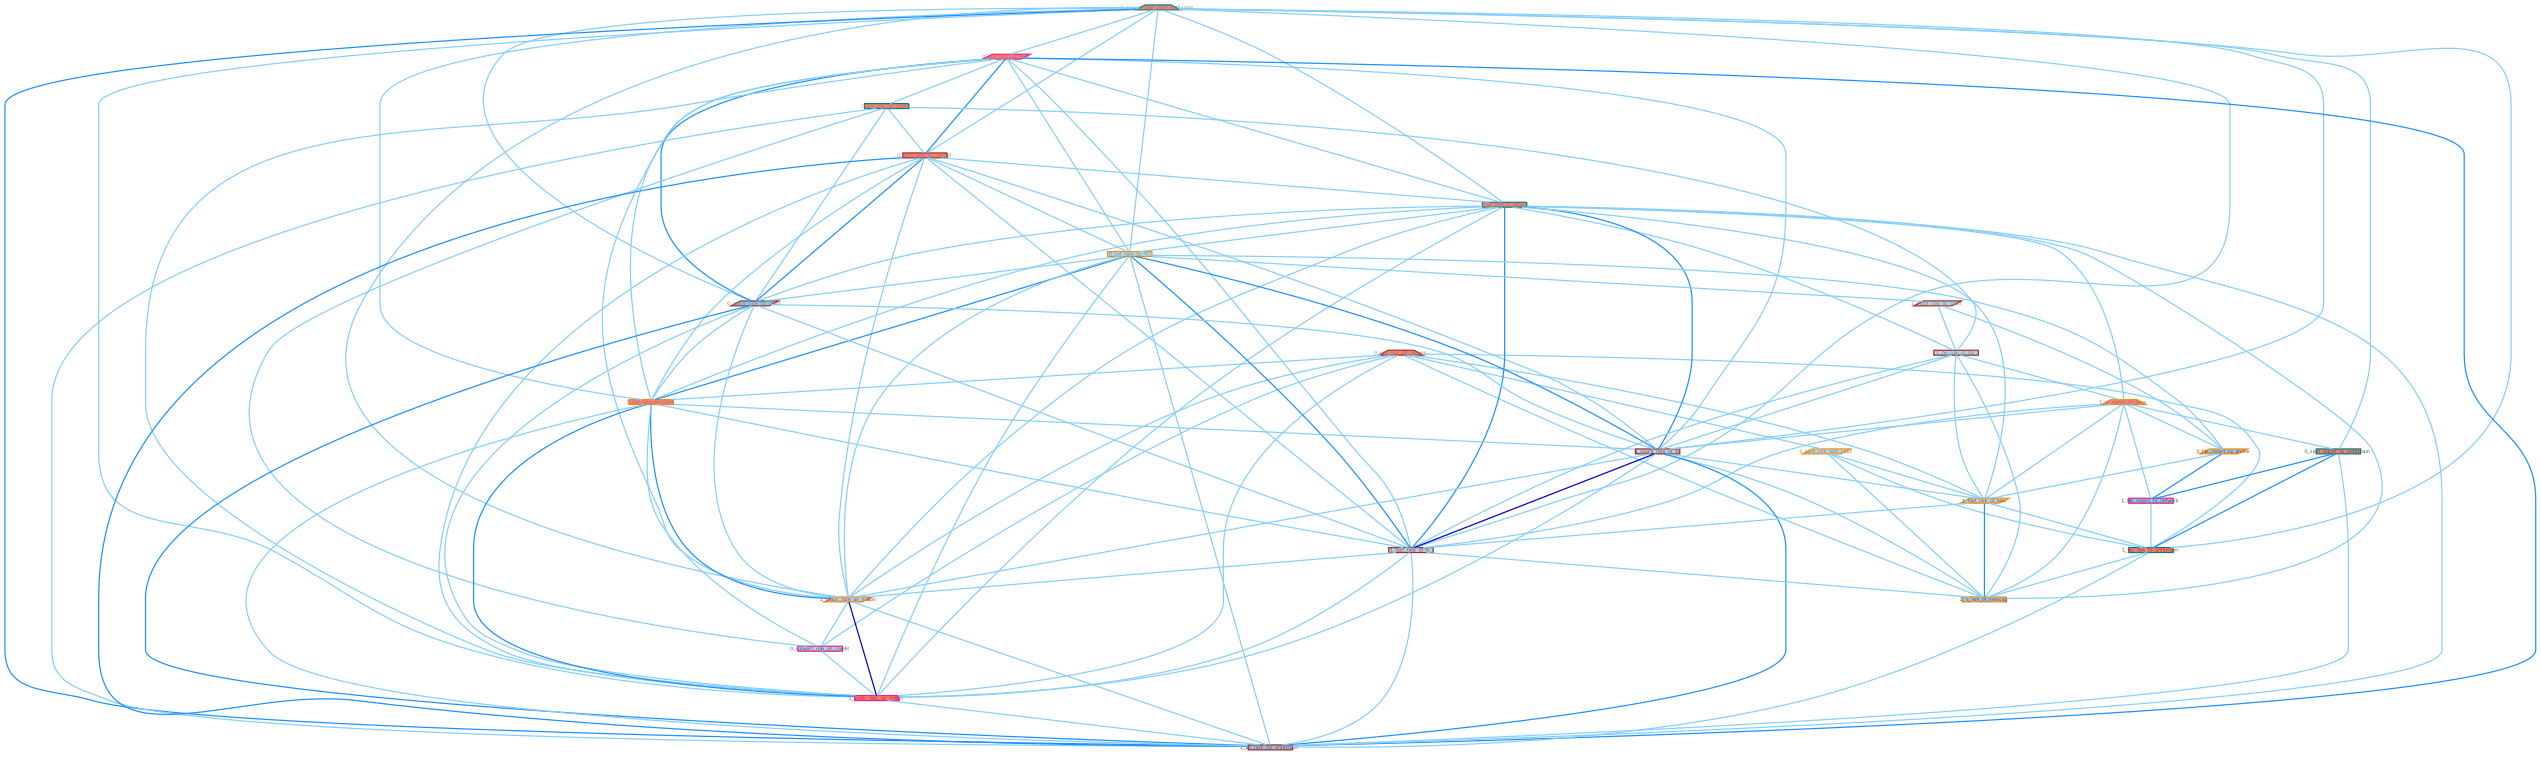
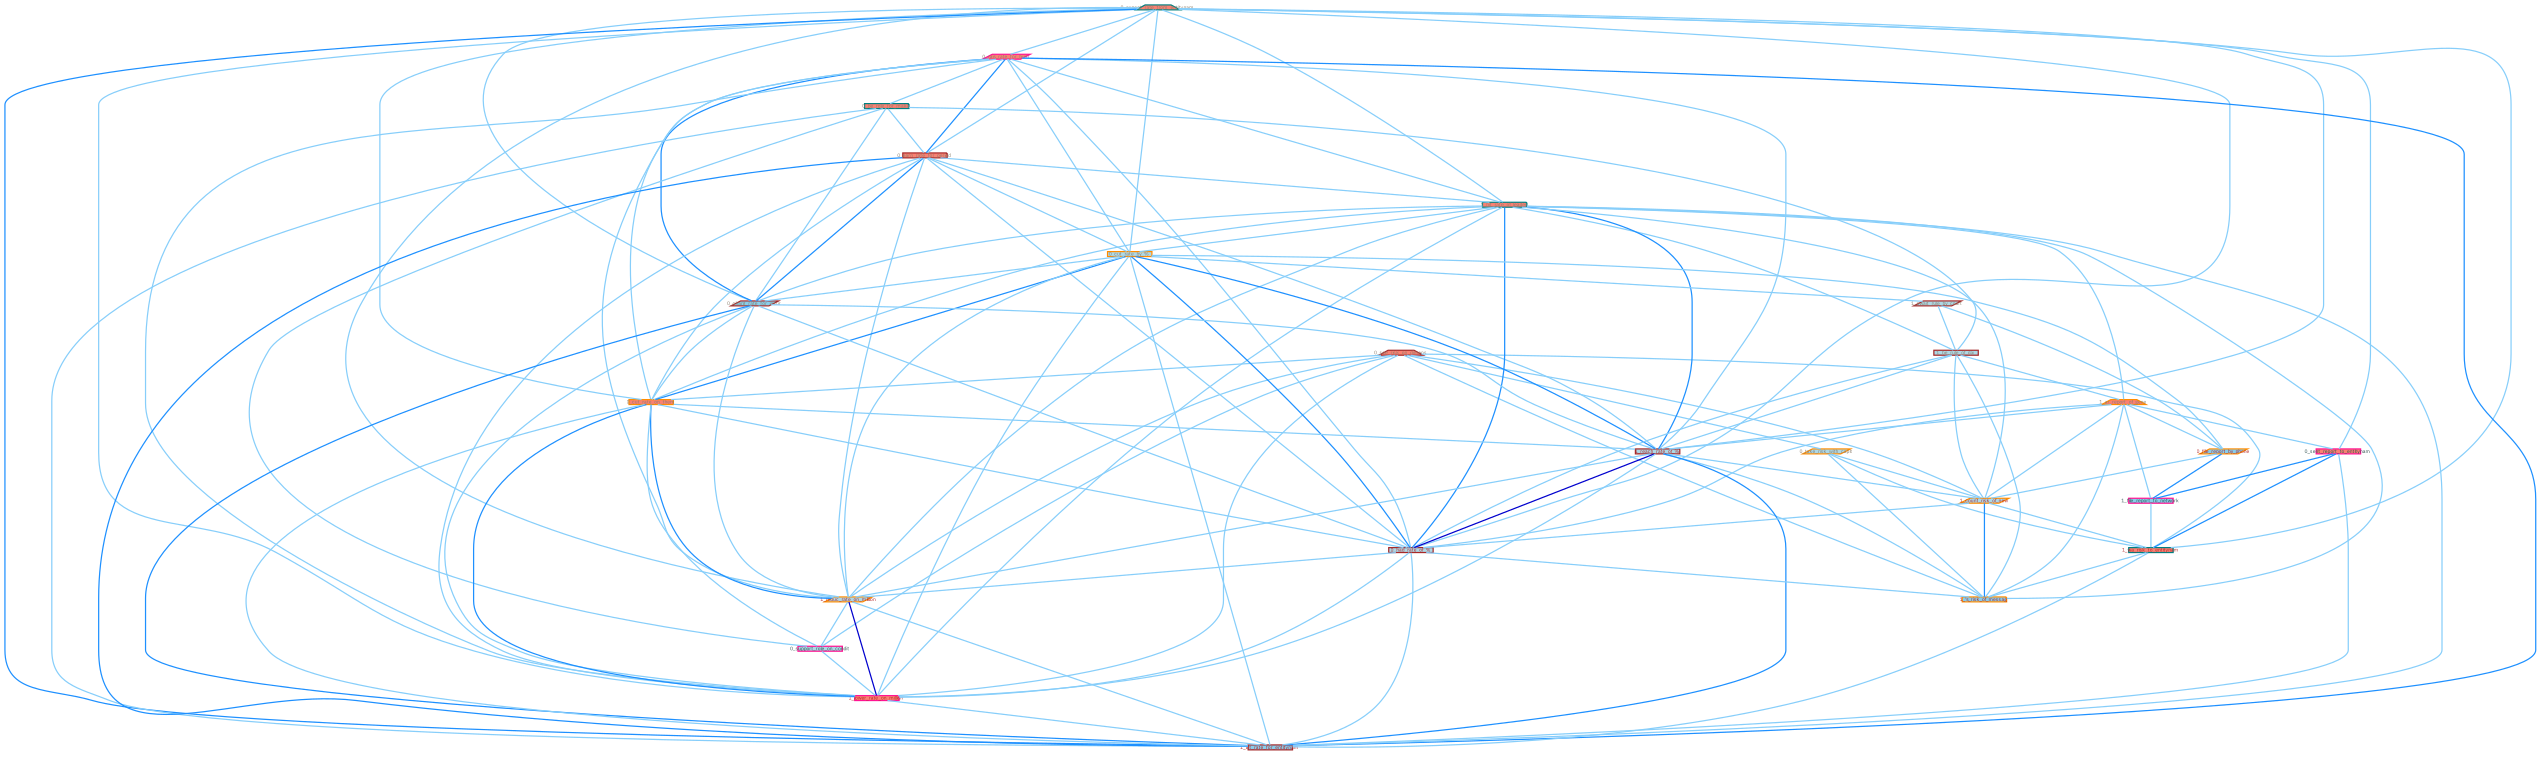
node "0_sent_report_to_entitynam": color teal -> deeppink
node "1_had_risk_of_new": label "1_had_risk_of_new" -> "1_count_risk_of_new"
node "1_had_rate_of_%": label "1_had_rate_of_%" -> "0_had_rate_of_%"
